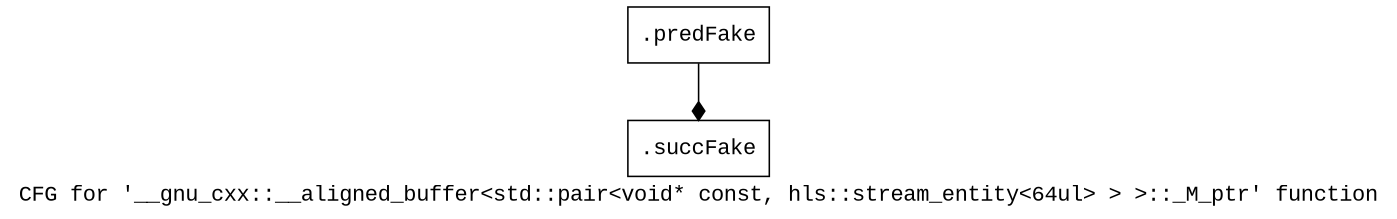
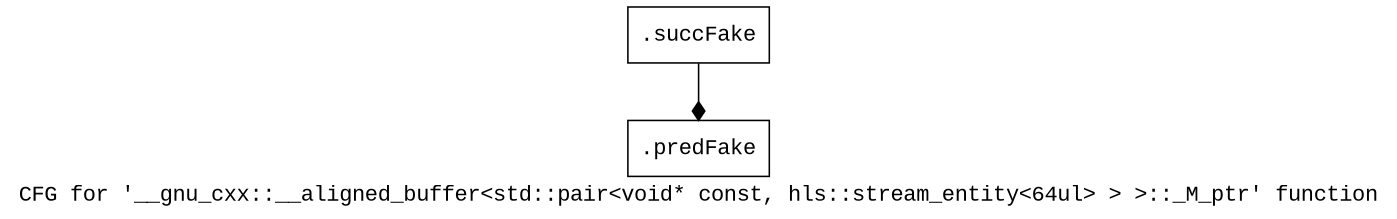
edge ".predFake" -> ".succFake": reversed
